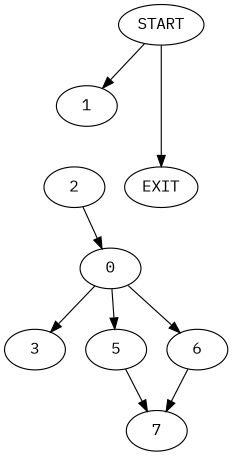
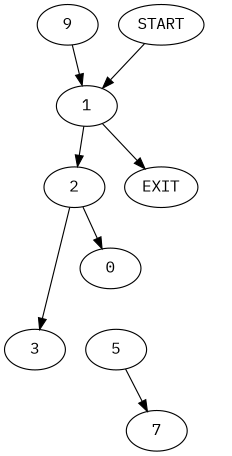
node "9": added
edge "START" -> "EXIT": now "1" -> "EXIT"
edge "1" -> "2": added
edge "0" -> "5": removed
edge "0" -> "3": now "2" -> "3"
node "6": removed
